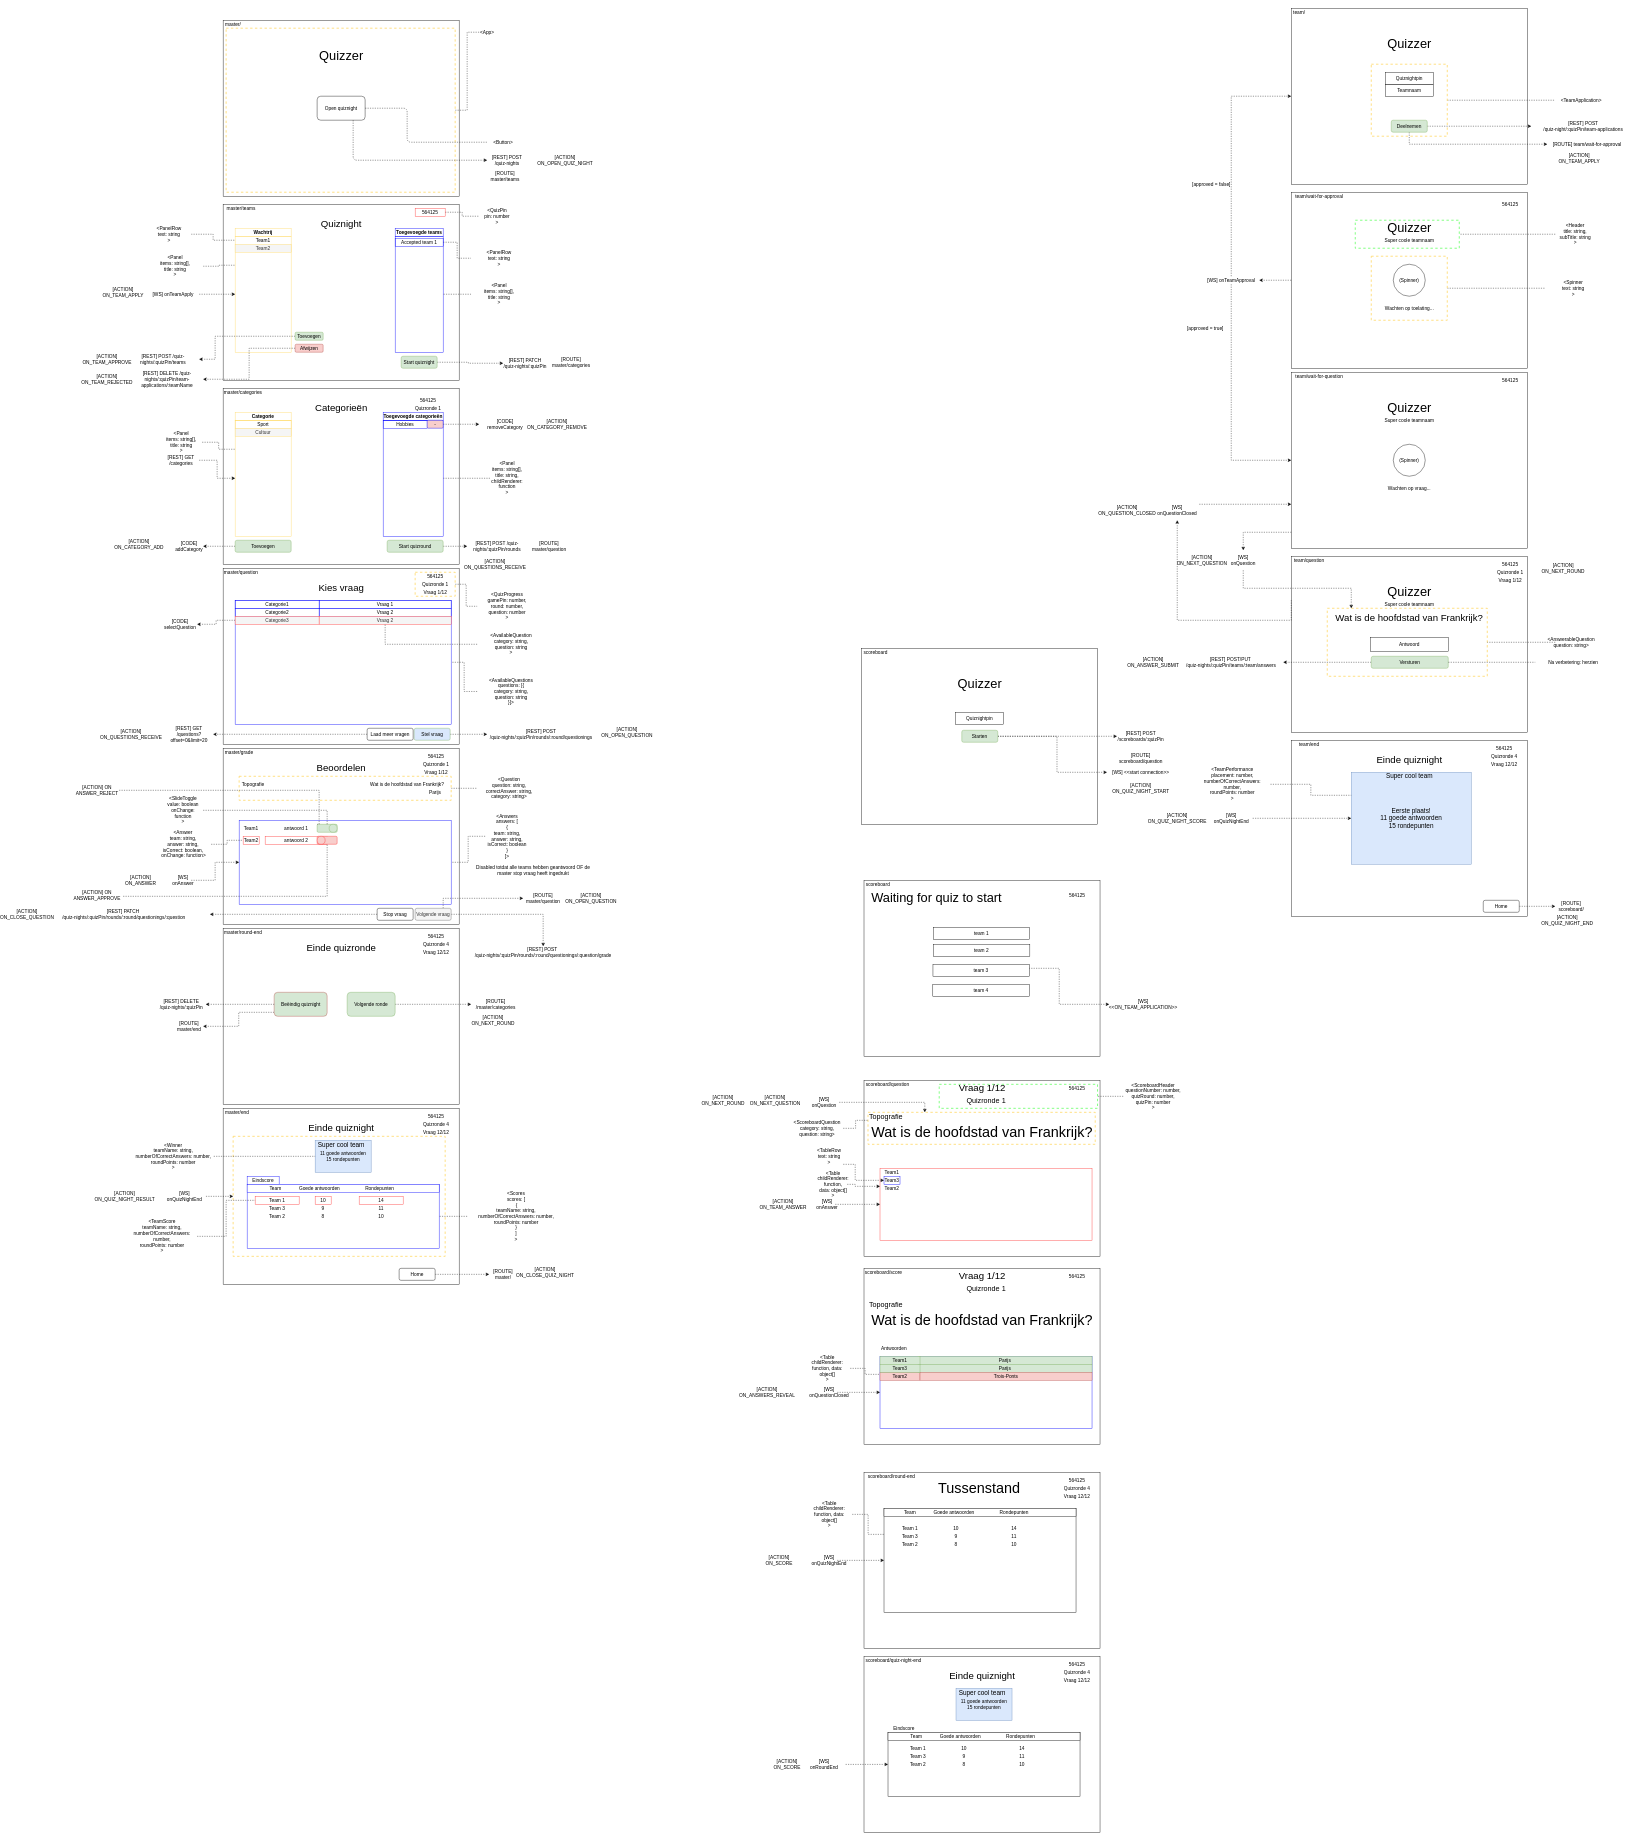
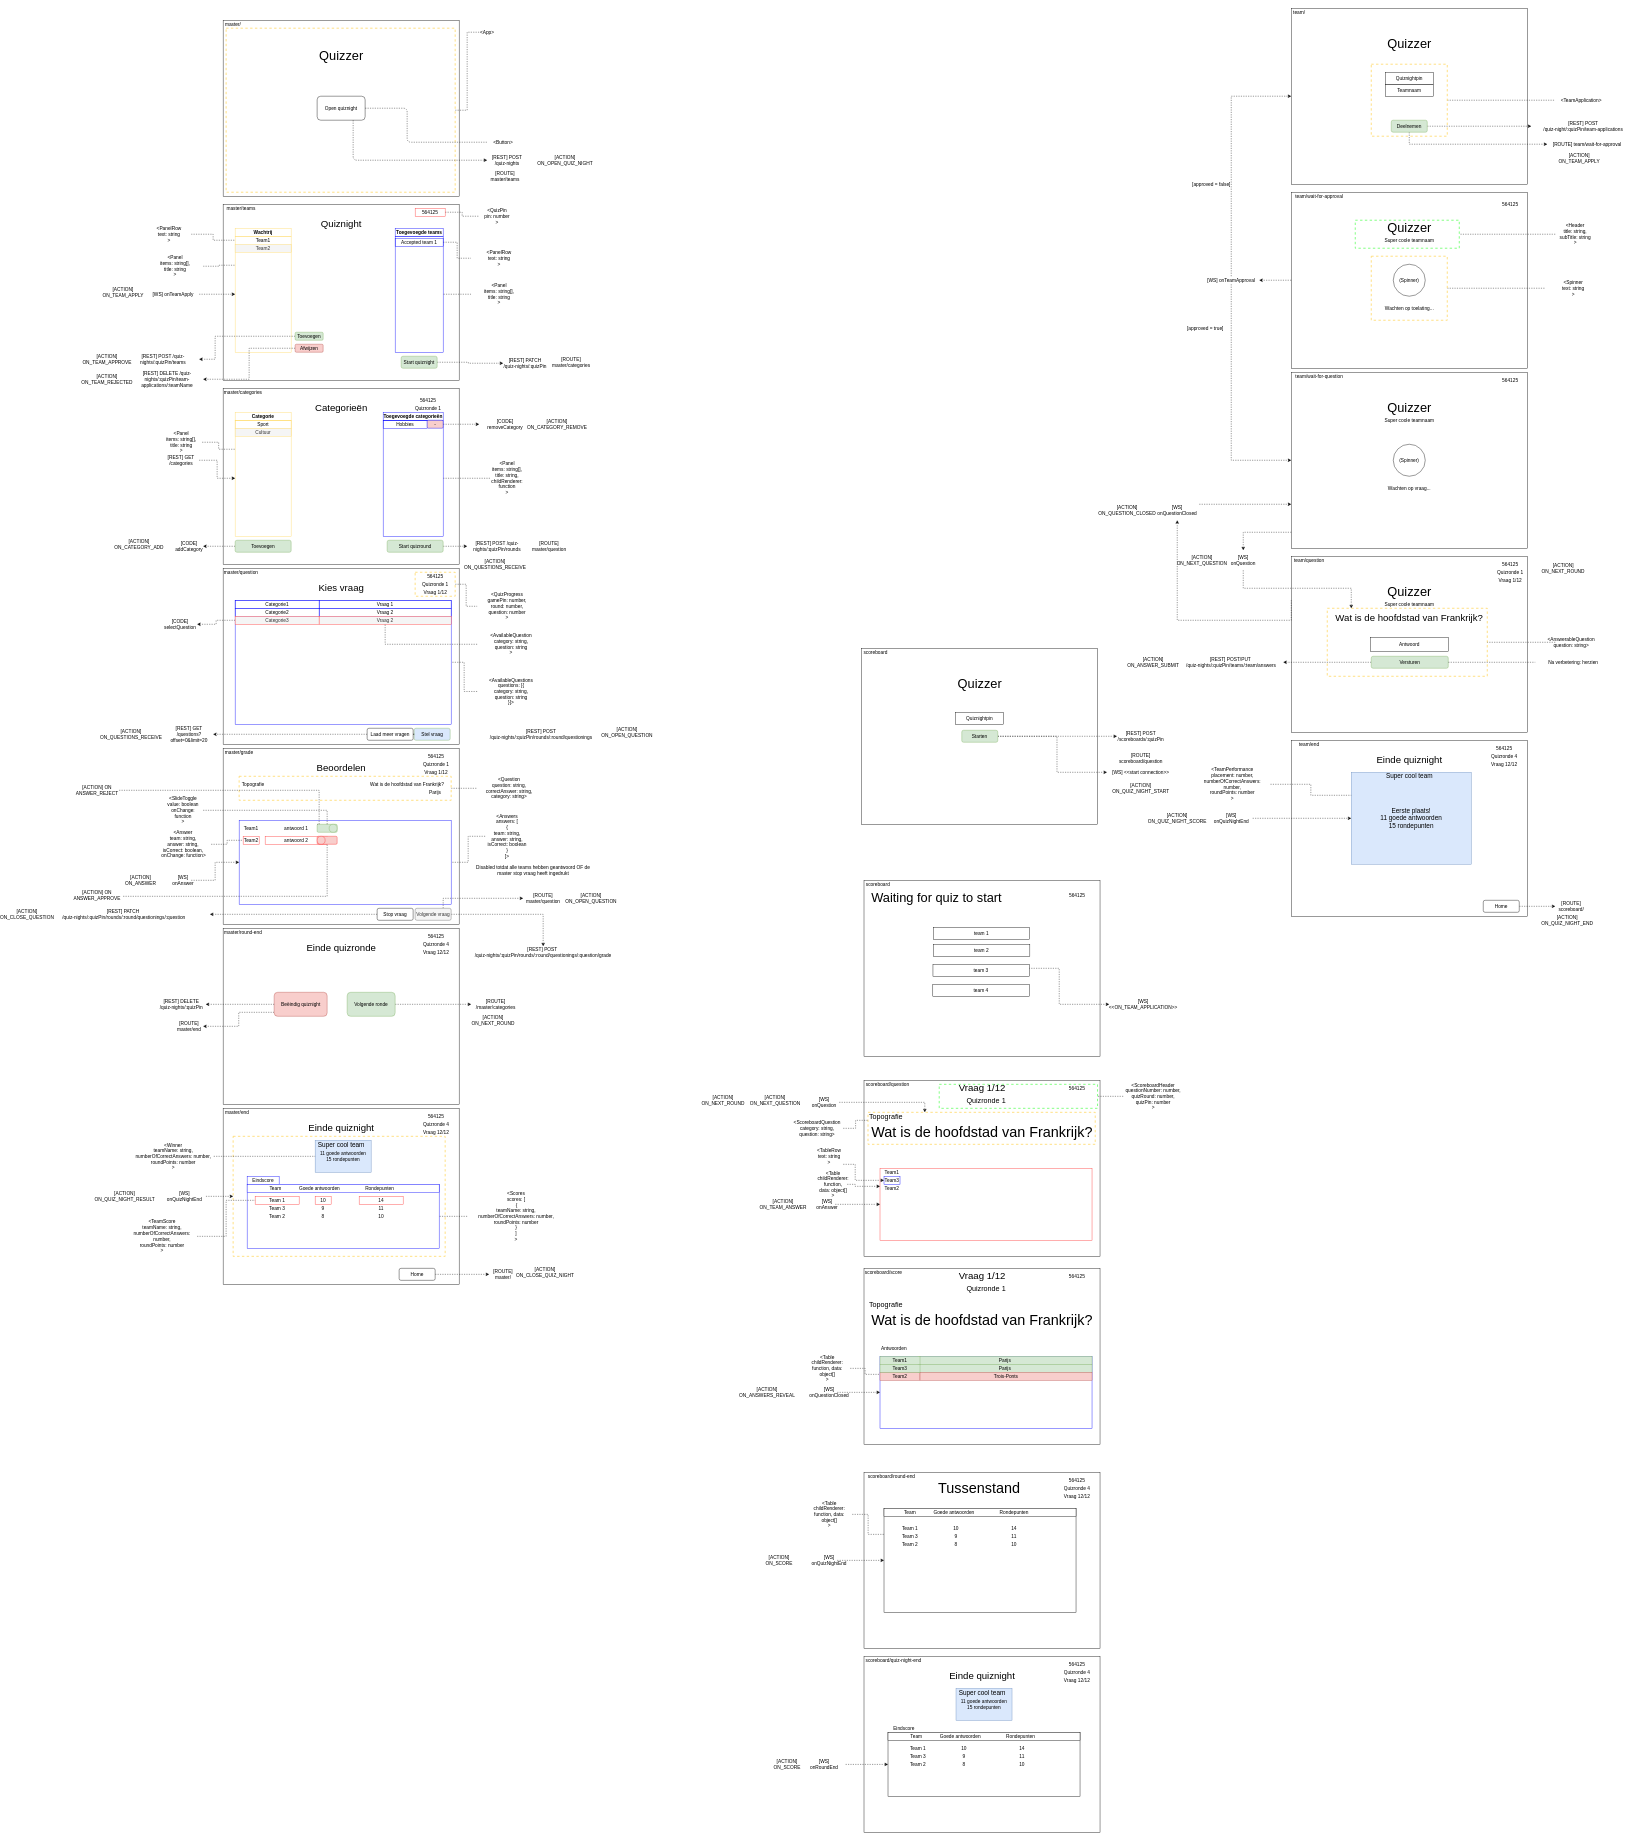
edge "Stel vraag" -> "[REST] POST /quiz-nights/:quizPin/rounds/:round/questionings": now "Stel vraag" -> "Laad meer vragen"
node "Beëindig quiznight": fillcolor #d5e8d4 -> #f8cecc
